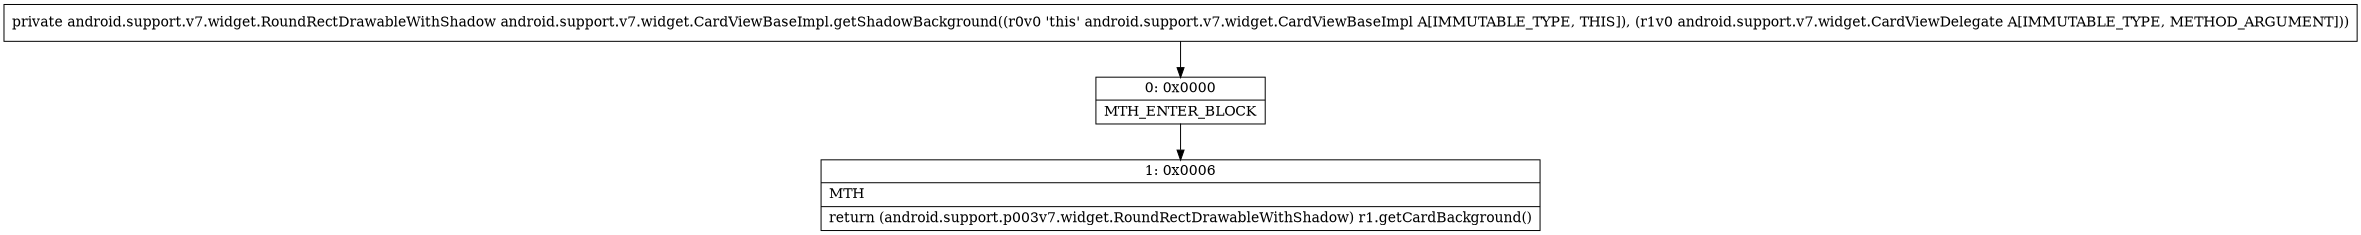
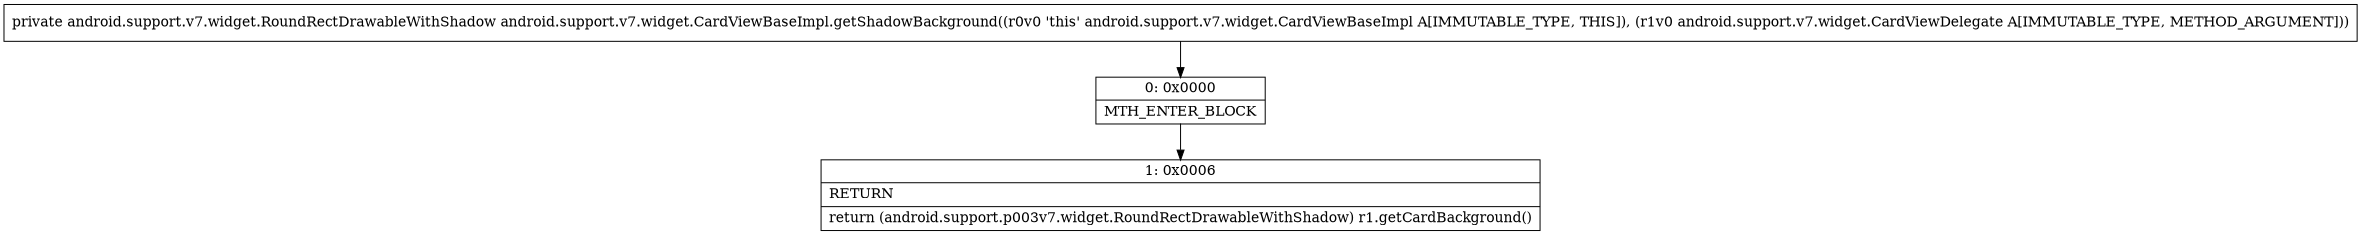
node "1: 0x0006": text "MTH" -> "RETURN"
